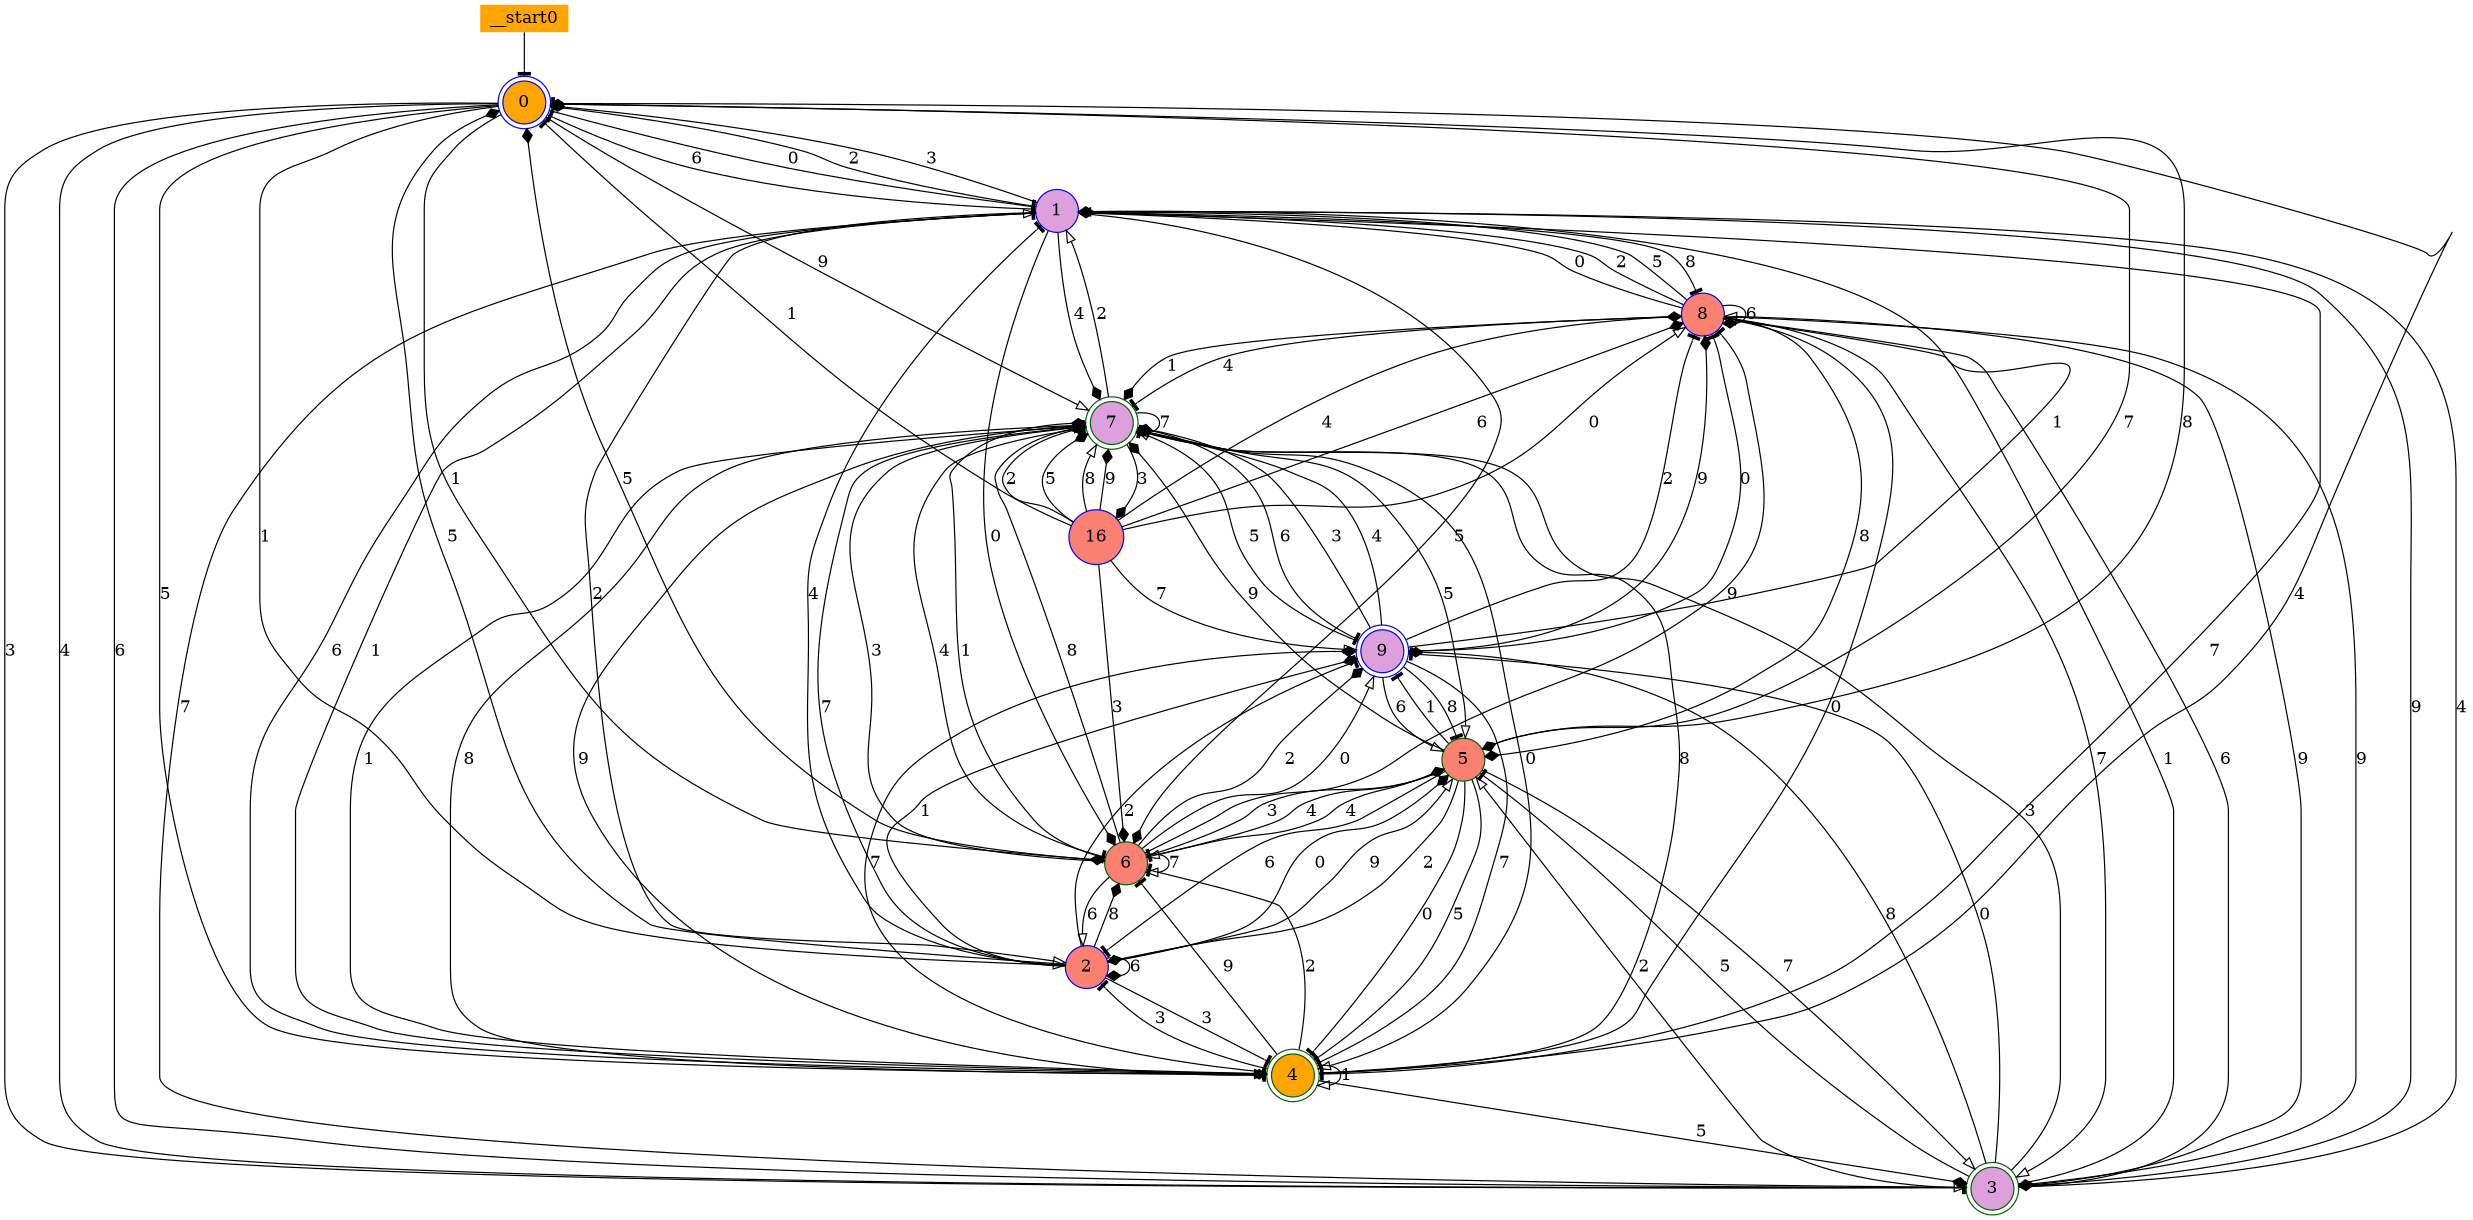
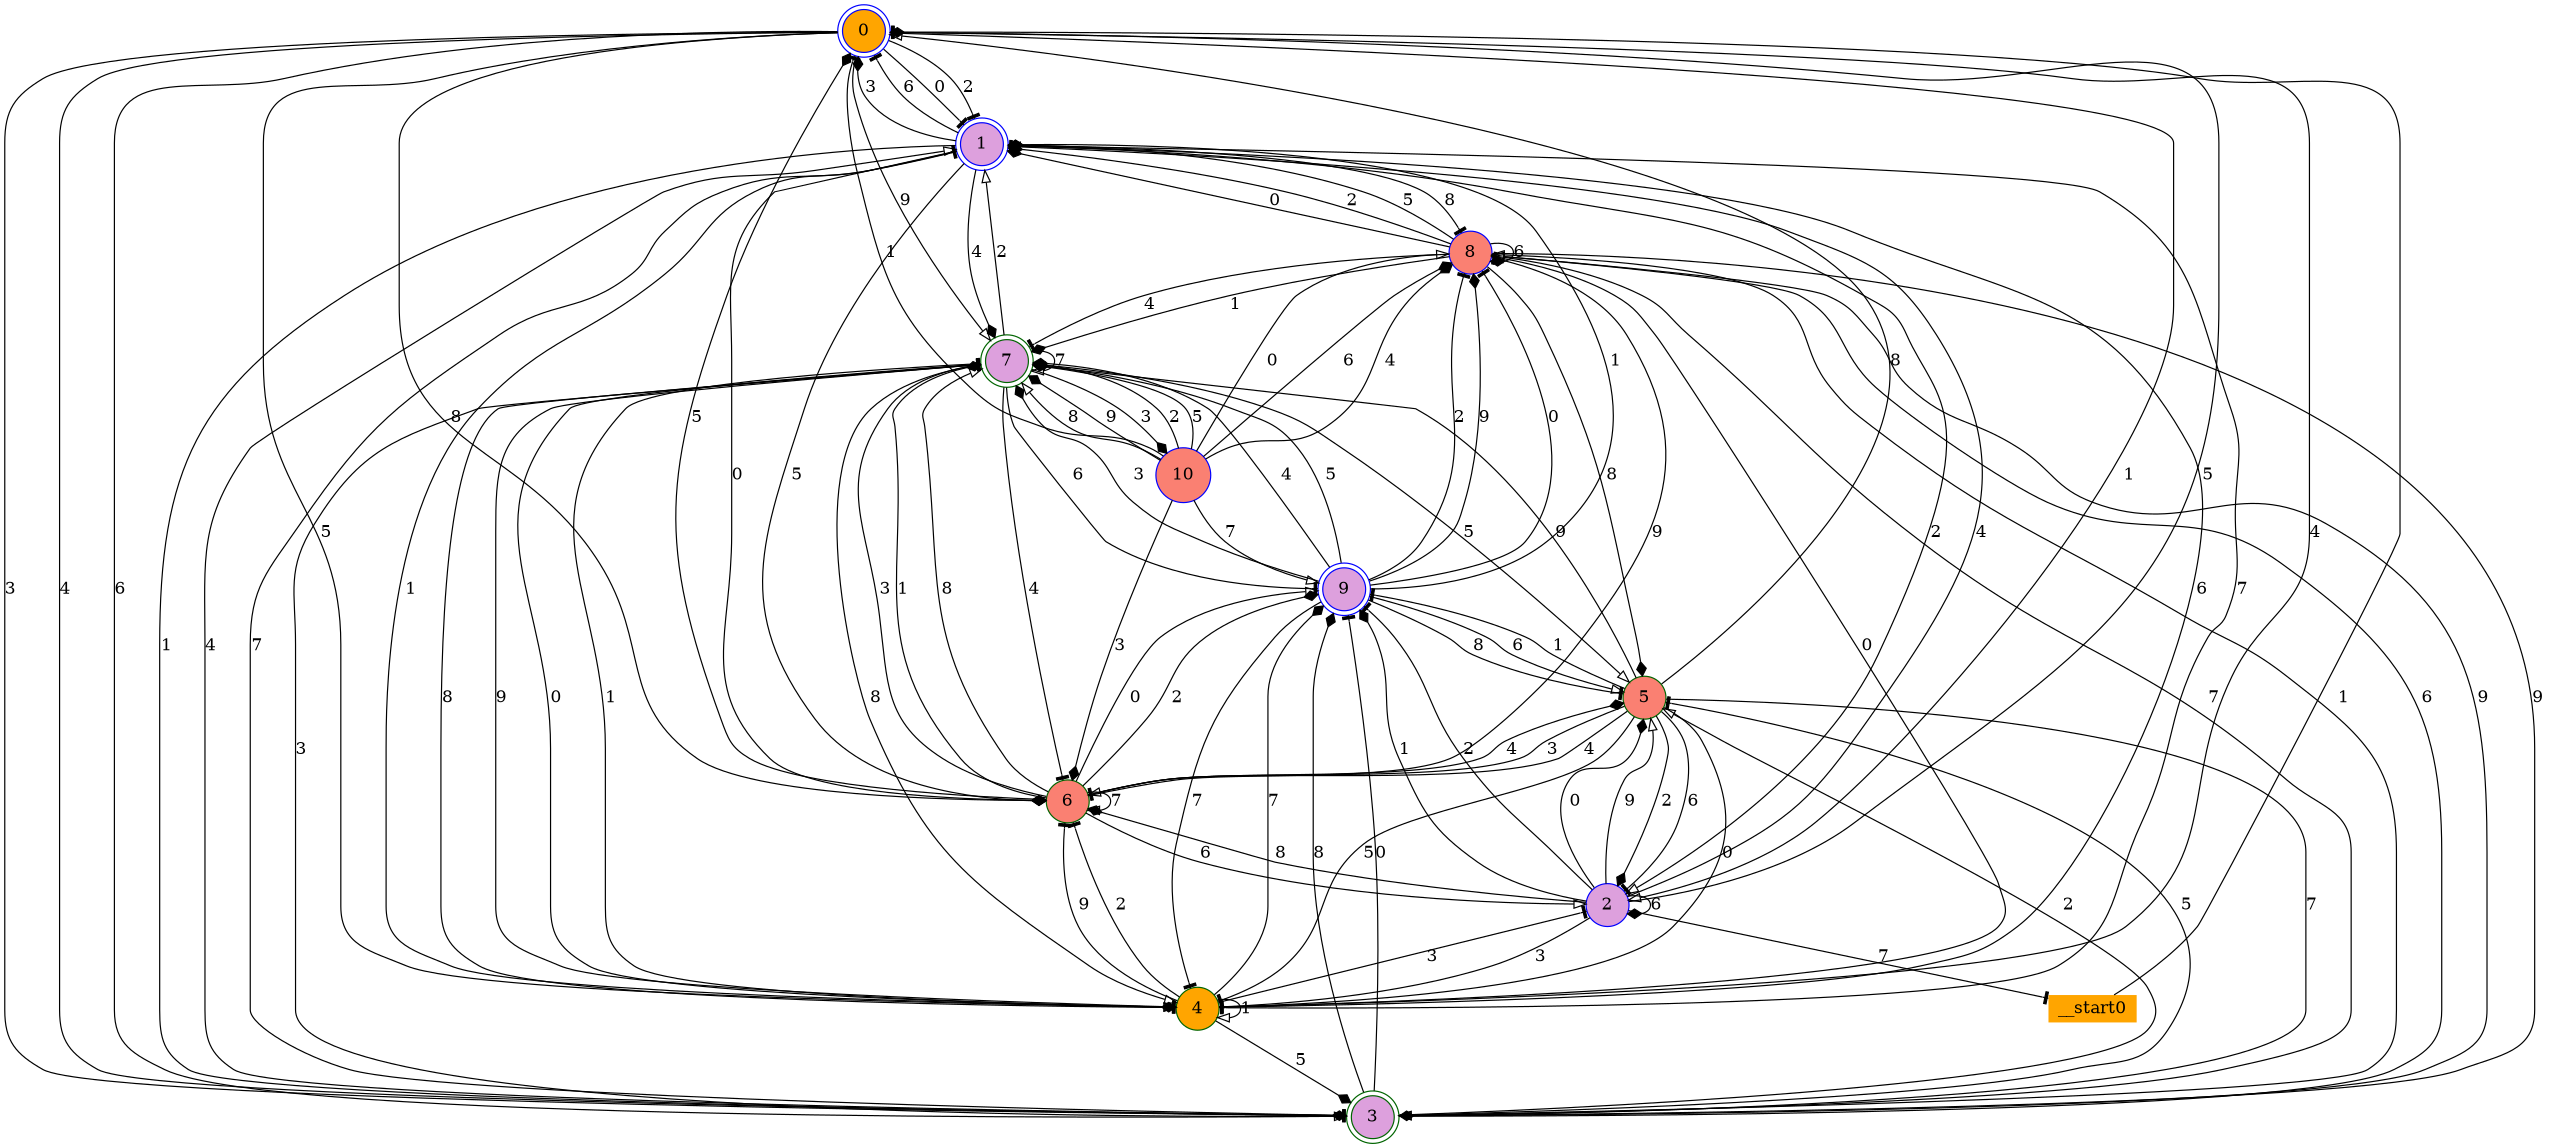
edge "5" -> "0": arrowhead diamond -> onormal
edge "0" -> "5": removed, label "7"
node "1": shape circle -> doublecircle
edge "0" -> "6": label "1" -> "8"
node "16": label "16" -> "10"
edge "2" -> "7": now "2" -> "__start0"
edge "1" -> "3": label "9" -> "1"
node "2": fillcolor salmon -> plum
node "4": shape doublecircle -> circle
